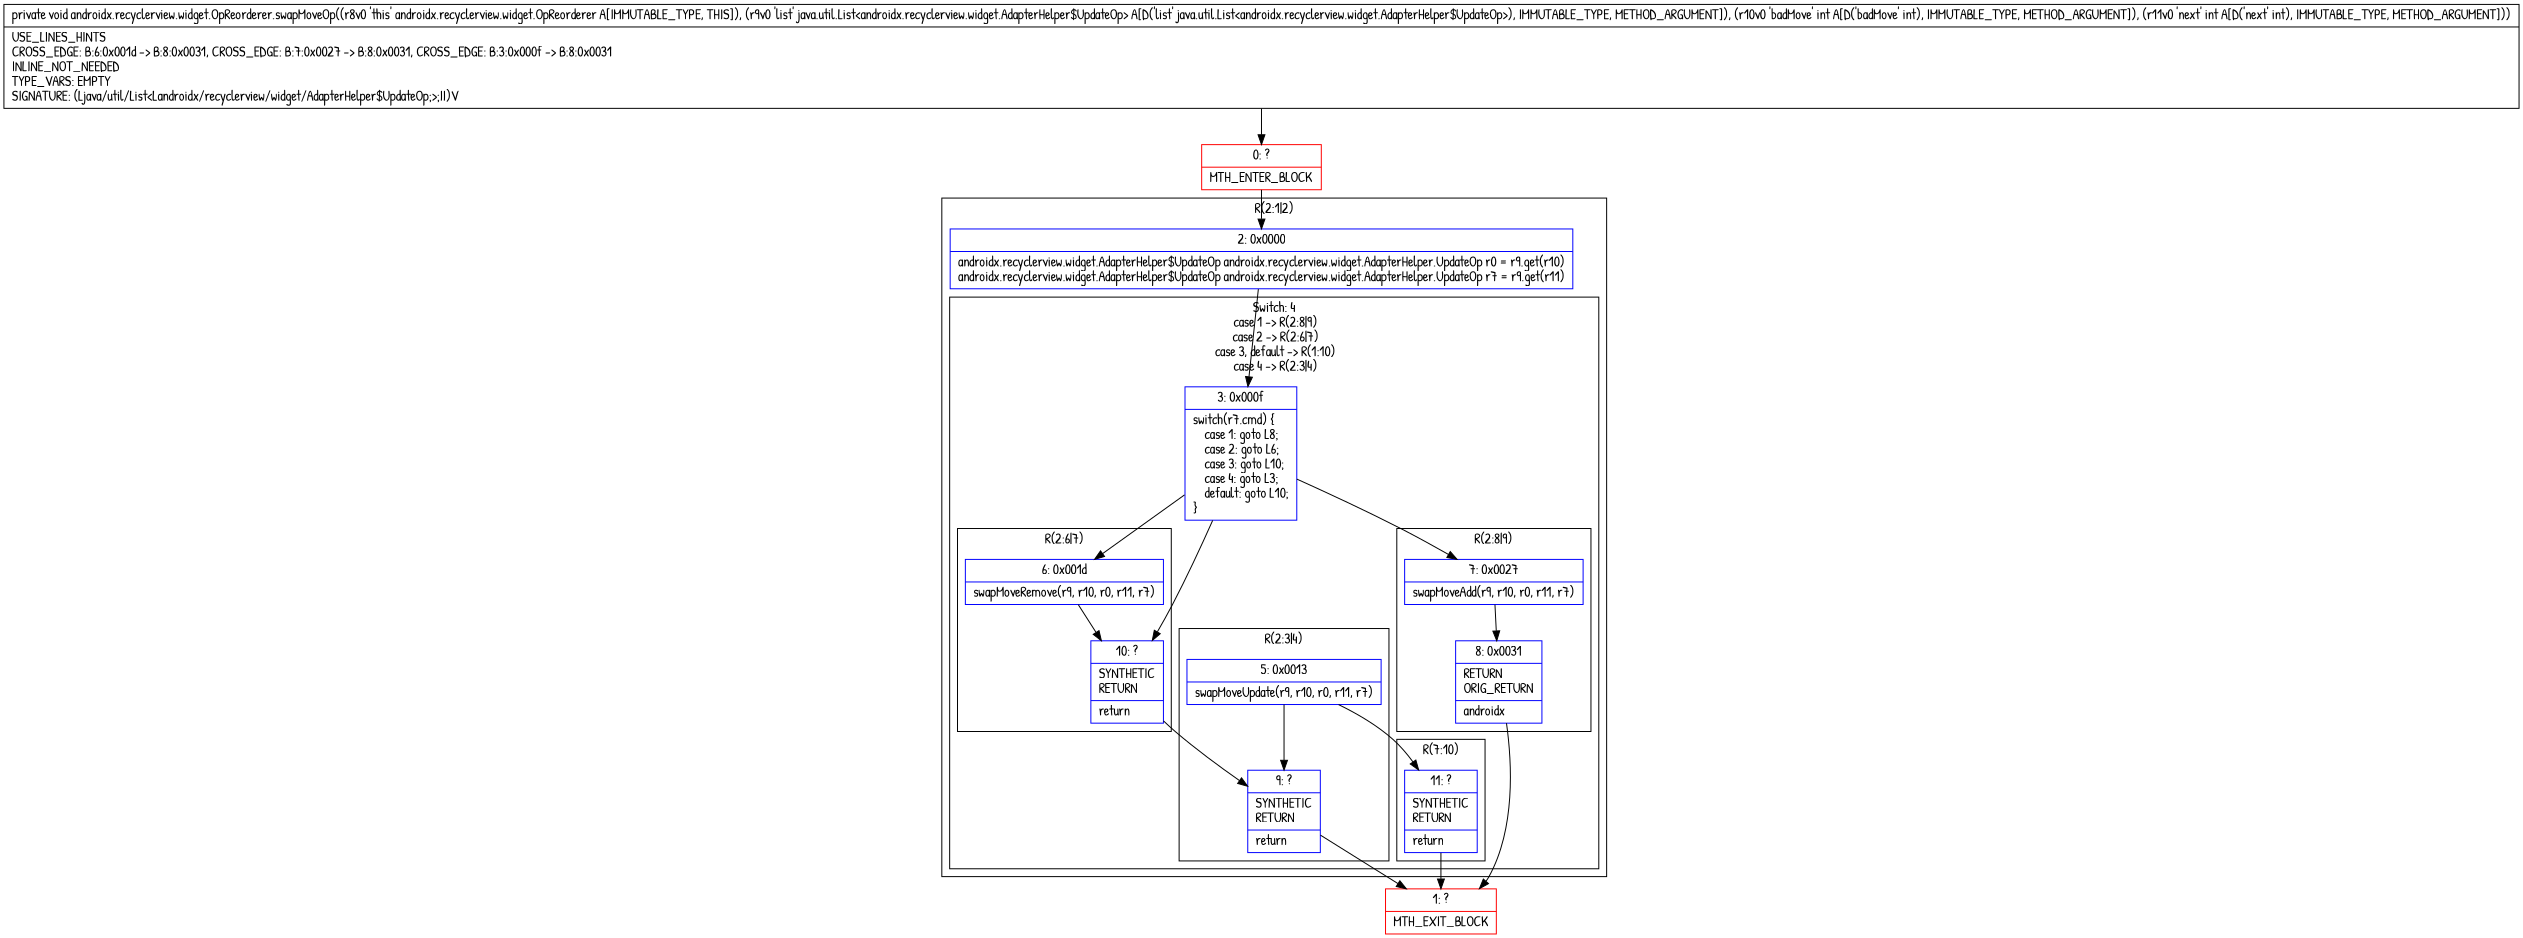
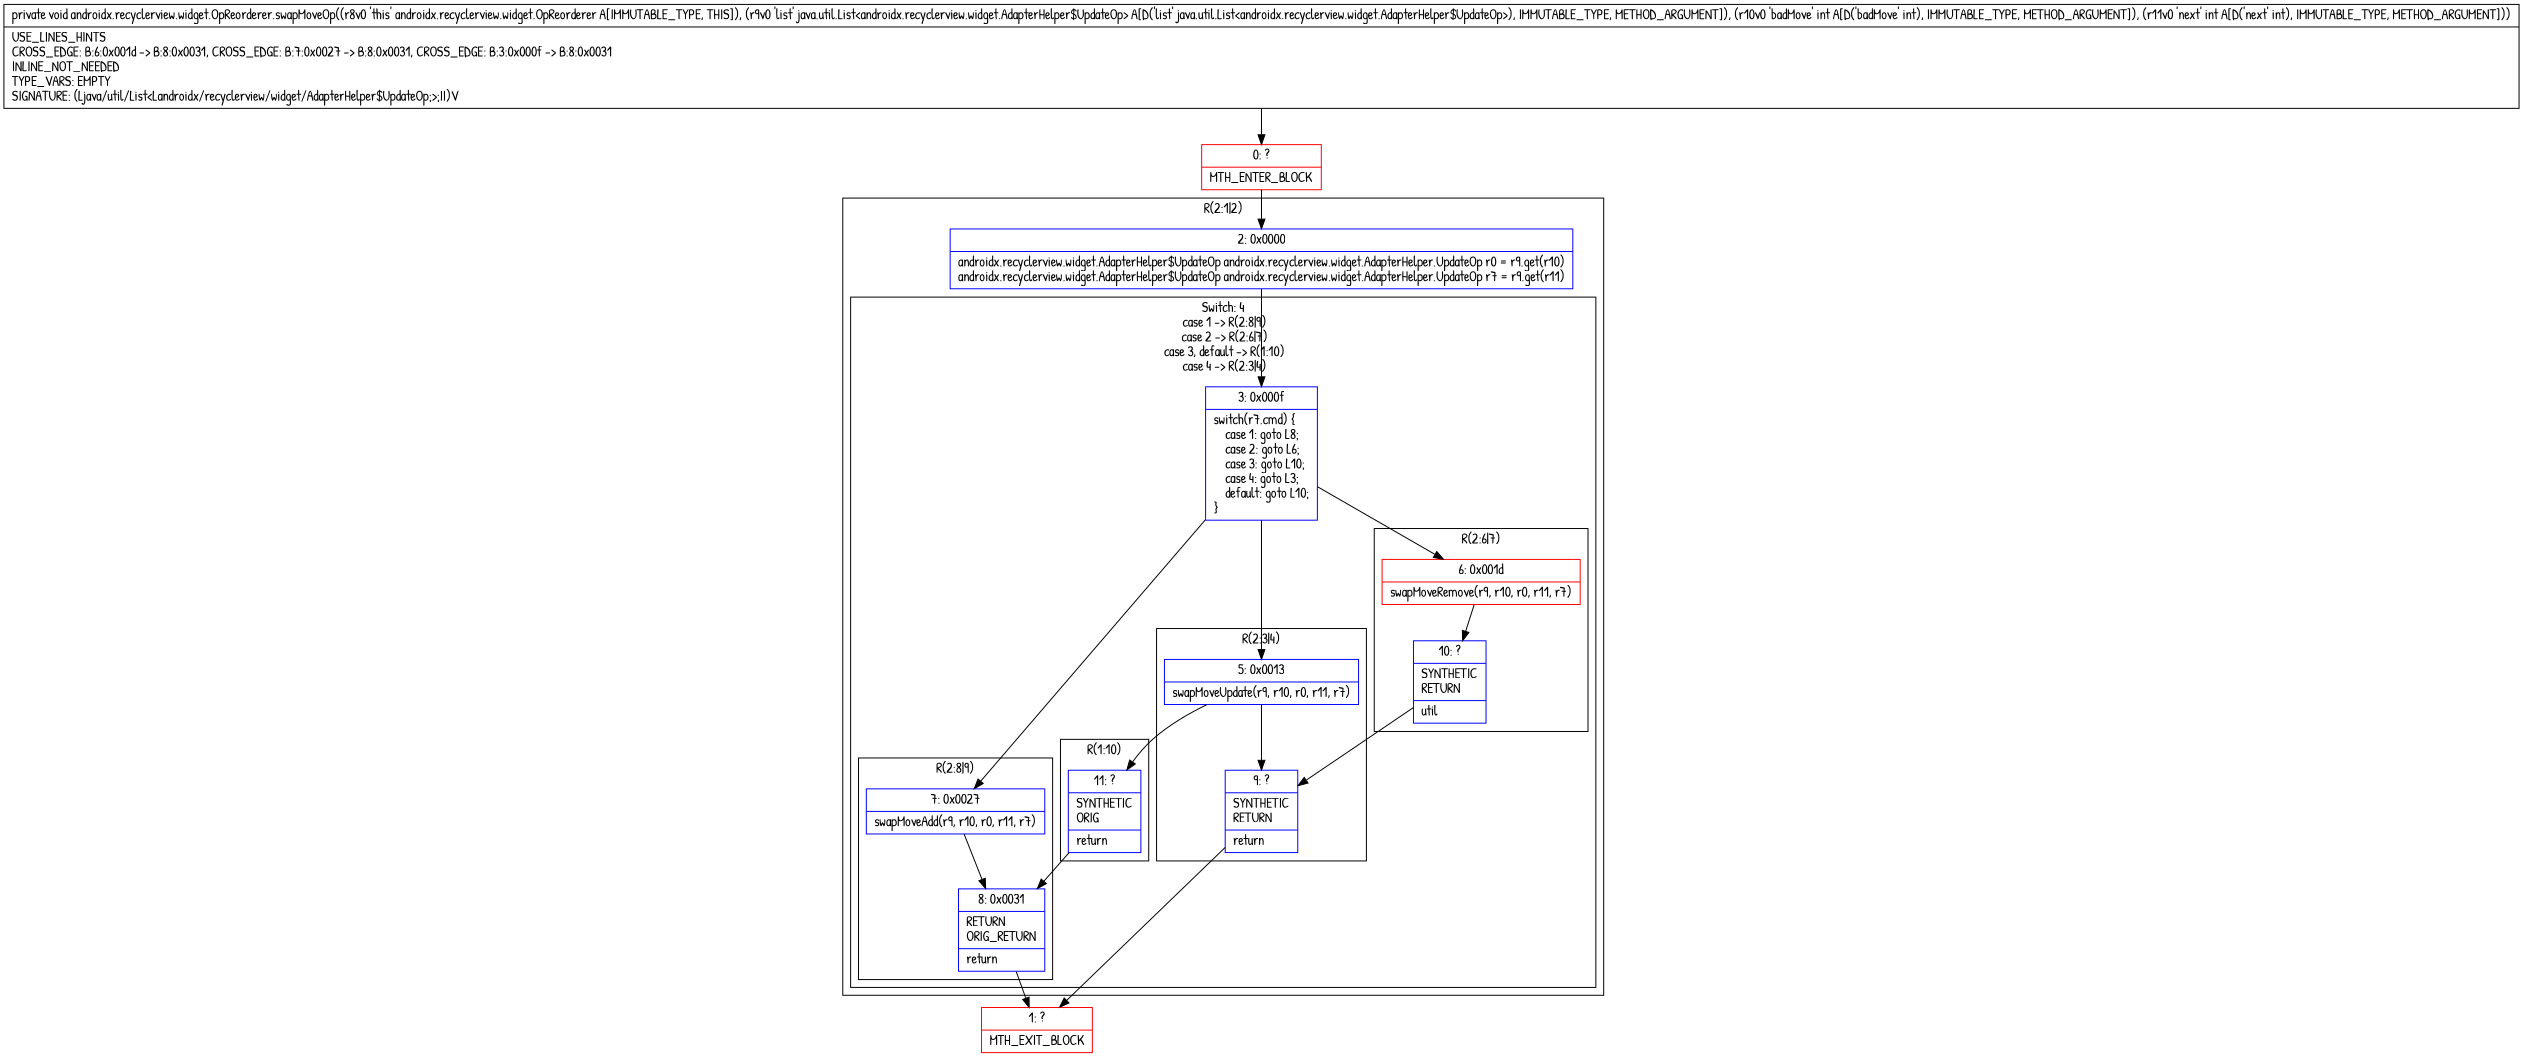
edge "3: 0x000f" -> "10: ?": now "3: 0x000f" -> "5: 0x0013"
node "6: 0x001d": color blue -> red
node "10: ?": text "return" -> "util"
node "8: 0x0031": text "androidx" -> "return"
cluster "R(7:10)": label "R(7:10)" -> "R(1:10)"
node "11: ?": text "RETURN" -> "ORIG"
edge "11: ?" -> "1: ?": now "11: ?" -> "8: 0x0031"
